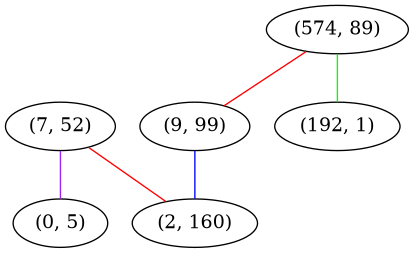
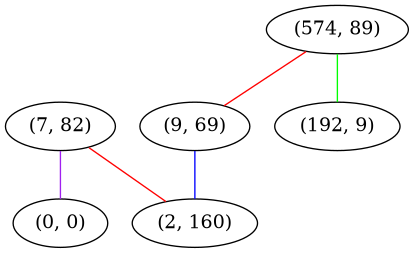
node "(7, 52)": label "(7, 52)" -> "(7, 82)"
node "(9, 99)": label "(9, 99)" -> "(9, 69)"
node "(192, 1)": label "(192, 1)" -> "(192, 9)"
node "(0, 5)": label "(0, 5)" -> "(0, 0)"
